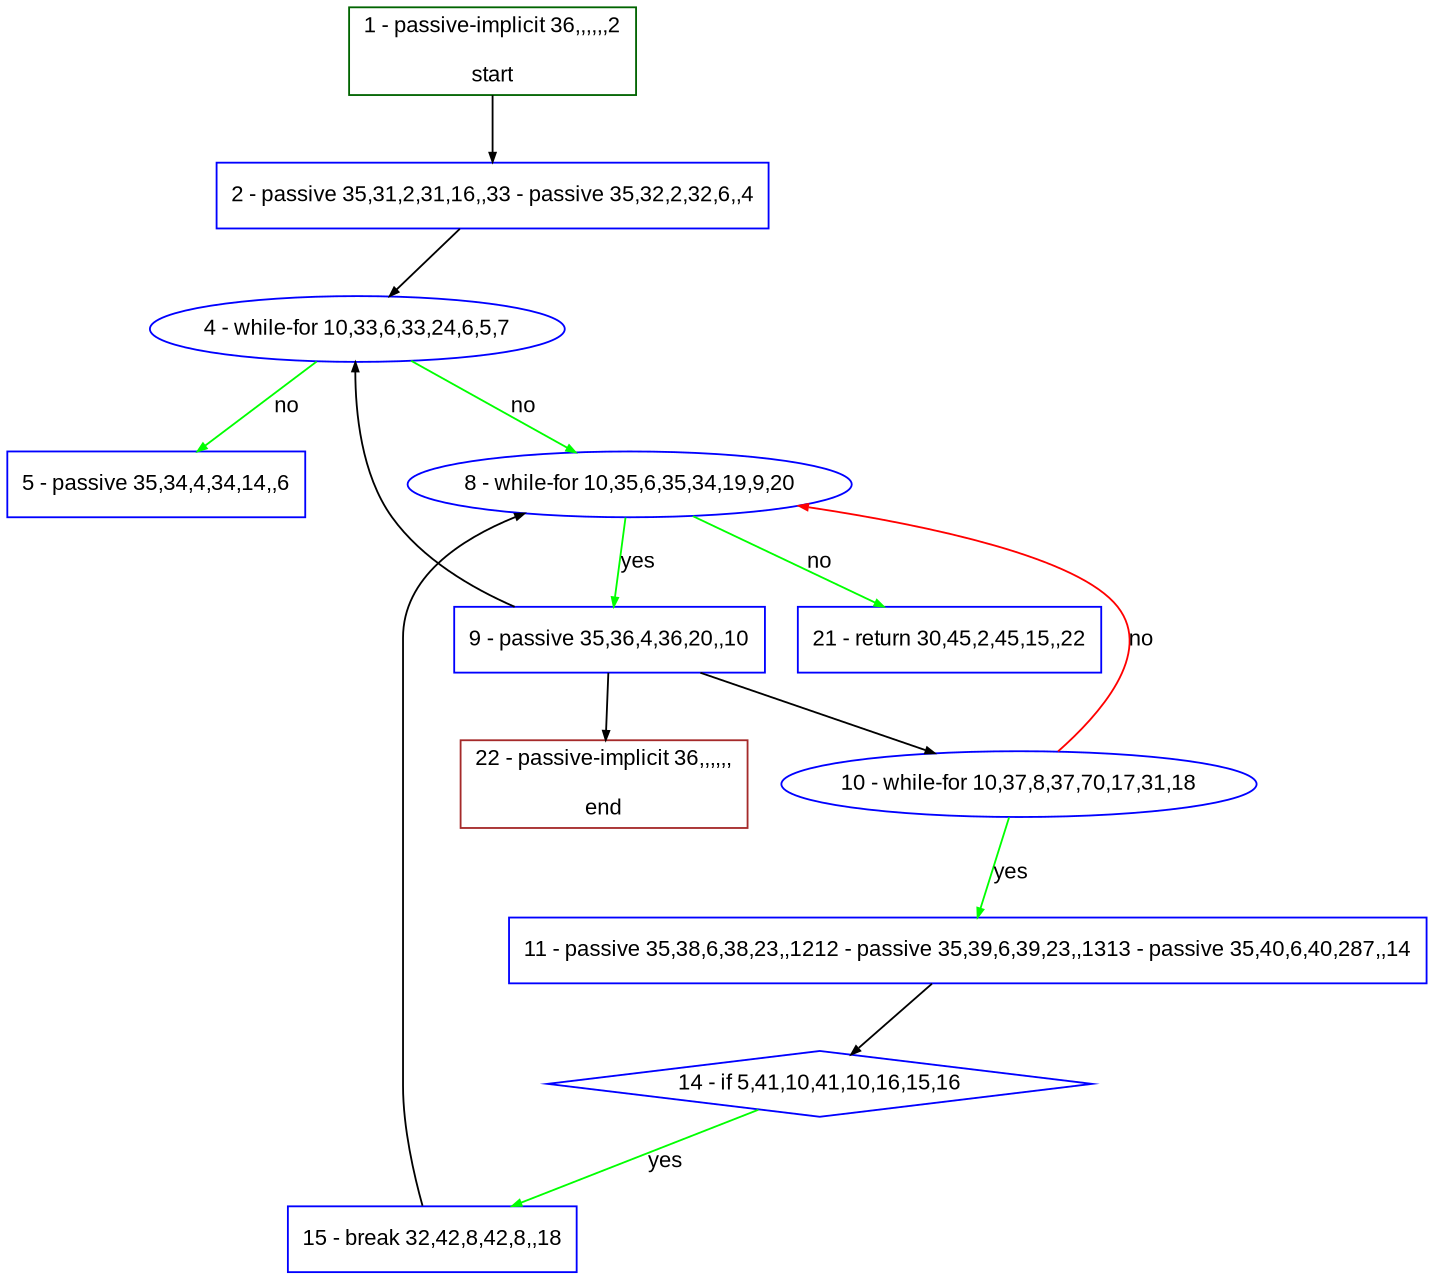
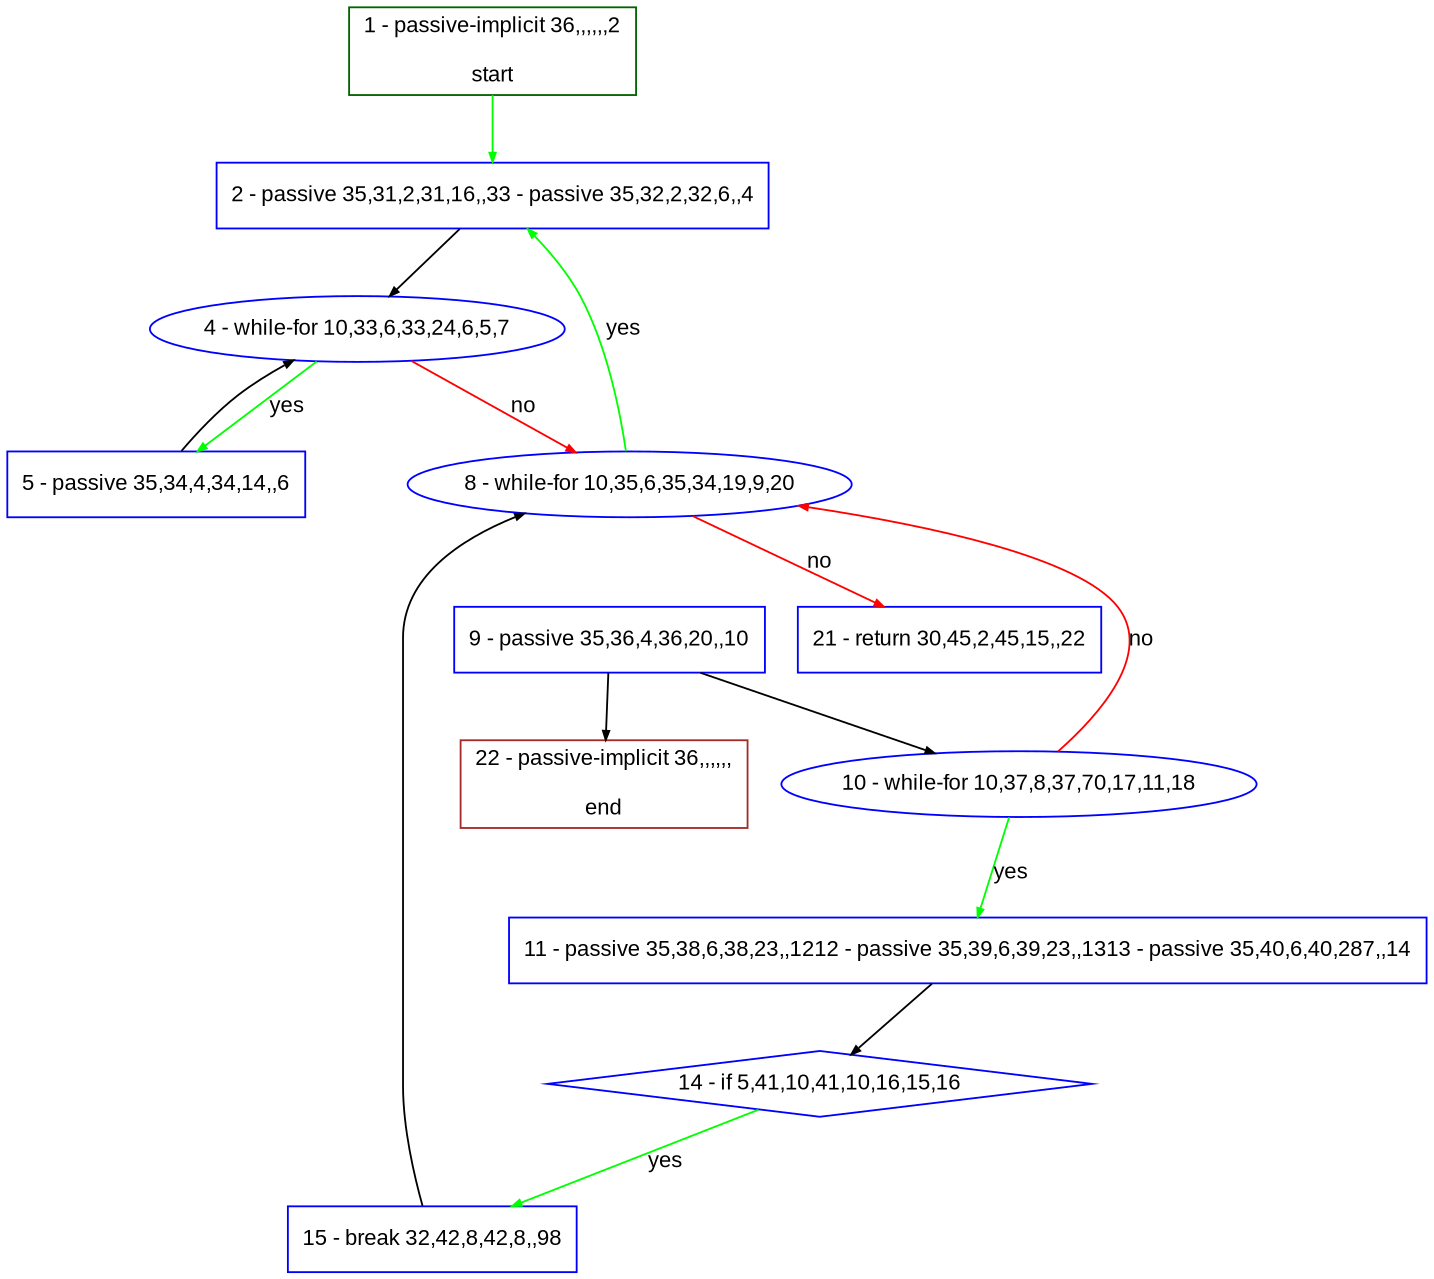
edge "1 - passive-implicit 36,,,,,,2 start" -> "2 - passive 35,31,2,31,16,,33 - passive 35,32,2,32,6,,4": color #000000 -> #00ff00
edge "4 - while-for 10,33,6,33,24,6,5,7" -> "8 - while-for 10,35,6,35,34,19,9,20": color #00ff00 -> #ff0000
edge "4 - while-for 10,33,6,33,24,6,5,7" -> "5 - passive 35,34,4,34,14,,6": label "no" -> "yes"
edge "9 - passive 35,36,4,36,20,,10" -> "4 - while-for 10,33,6,33,24,6,5,7": now "5 - passive 35,34,4,34,14,,6" -> "4 - while-for 10,33,6,33,24,6,5,7"
edge "8 - while-for 10,35,6,35,34,19,9,20" -> "9 - passive 35,36,4,36,20,,10": now "8 - while-for 10,35,6,35,34,19,9,20" -> "2 - passive 35,31,2,31,16,,33 - passive 35,32,2,32,6,,4"
edge "8 - while-for 10,35,6,35,34,19,9,20" -> "21 - return 30,45,2,45,15,,22": color #00ff00 -> #ff0000
node "10 - while-for 10,37,8,37,70,17,31,18": label "10 - while-for 10,37,8,37,70,17,31,18" -> "10 - while-for 10,37,8,37,70,17,11,18"
node "15 - break 32,42,8,42,8,,18": label "15 - break 32,42,8,42,8,,18" -> "15 - break 32,42,8,42,8,,98"
